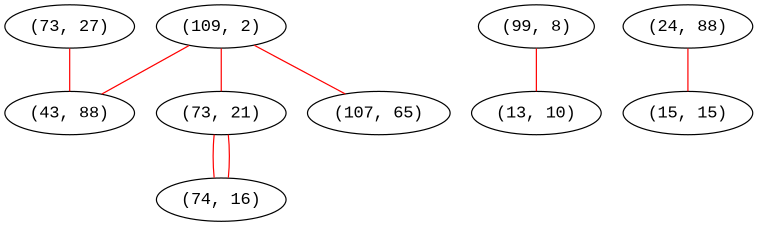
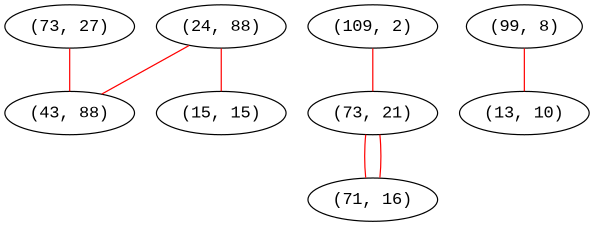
edge "(109, 2)" -- "(43, 88)": now "(24, 88)" -- "(43, 88)"
node "(107, 65)": removed
node "(74, 16)": label "(74, 16)" -> "(71, 16)"
